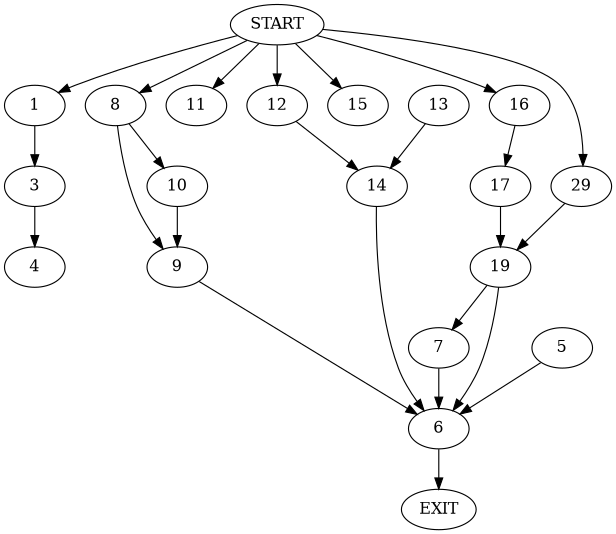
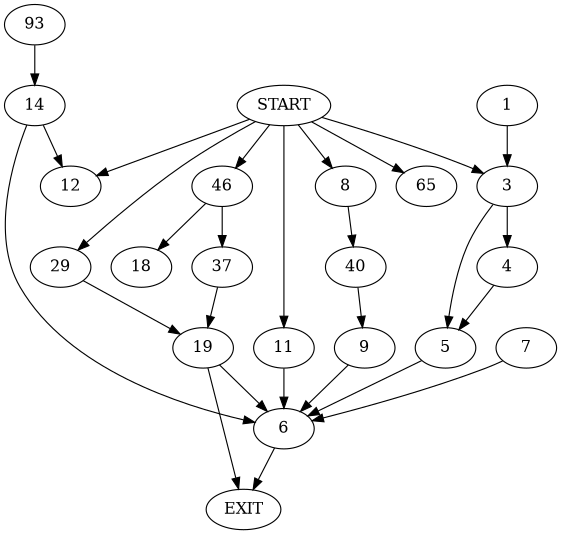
edge "START" -> "1": now "START" -> "3"
node "15": label "15" -> "65"
node "13": label "13" -> "93"
node "16": label "16" -> "46"
edge "12" -> "14": reversed
edge "8" -> "9": removed
node "10": label "10" -> "40"
node "17": label "17" -> "37"
edge "3" -> "5": added
node "18": added
edge "19" -> "7": now "19" -> "EXIT"
edge "4" -> "5": added
edge "11" -> "6": added
